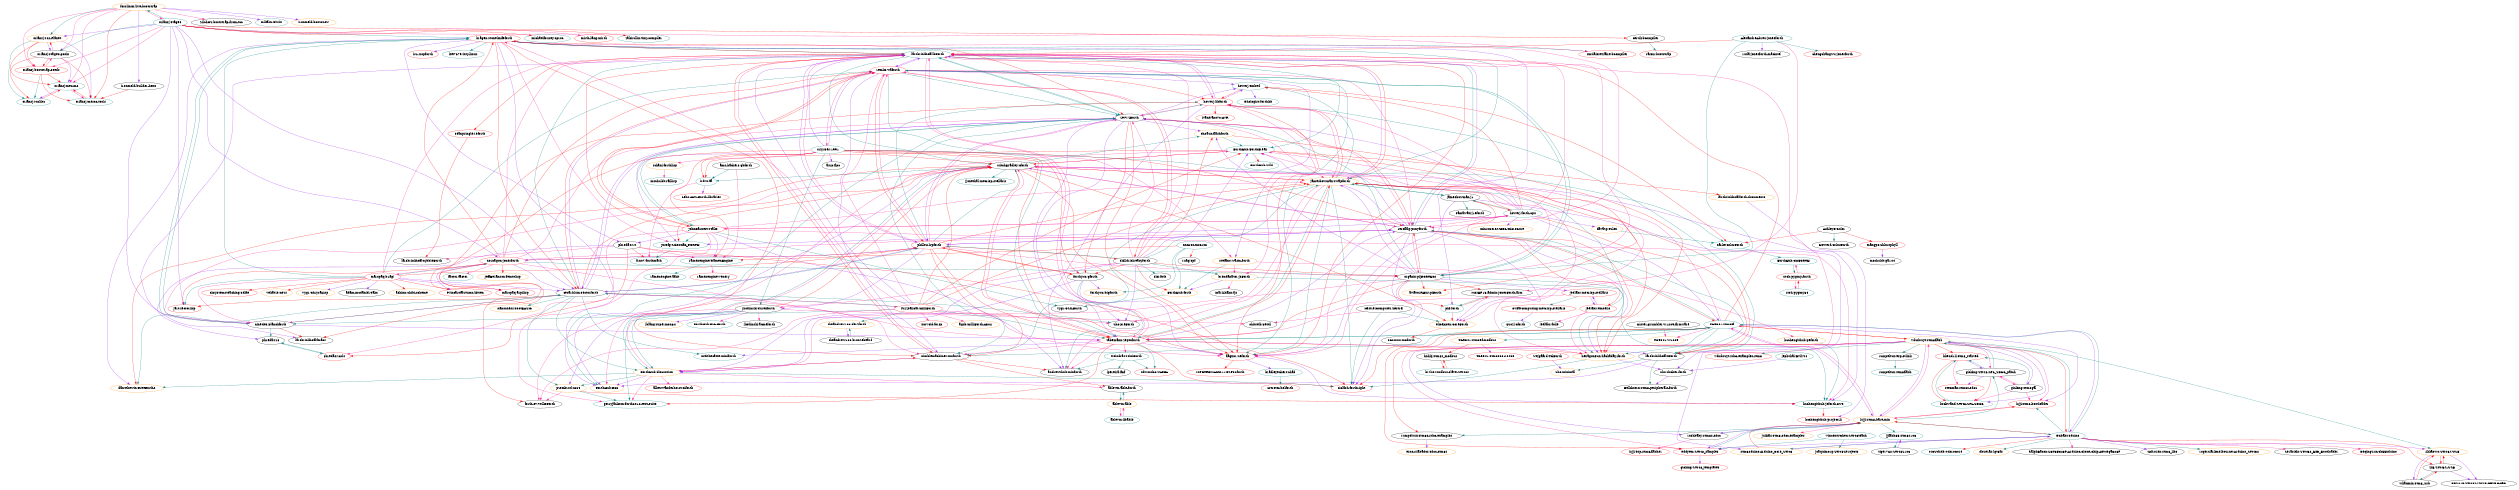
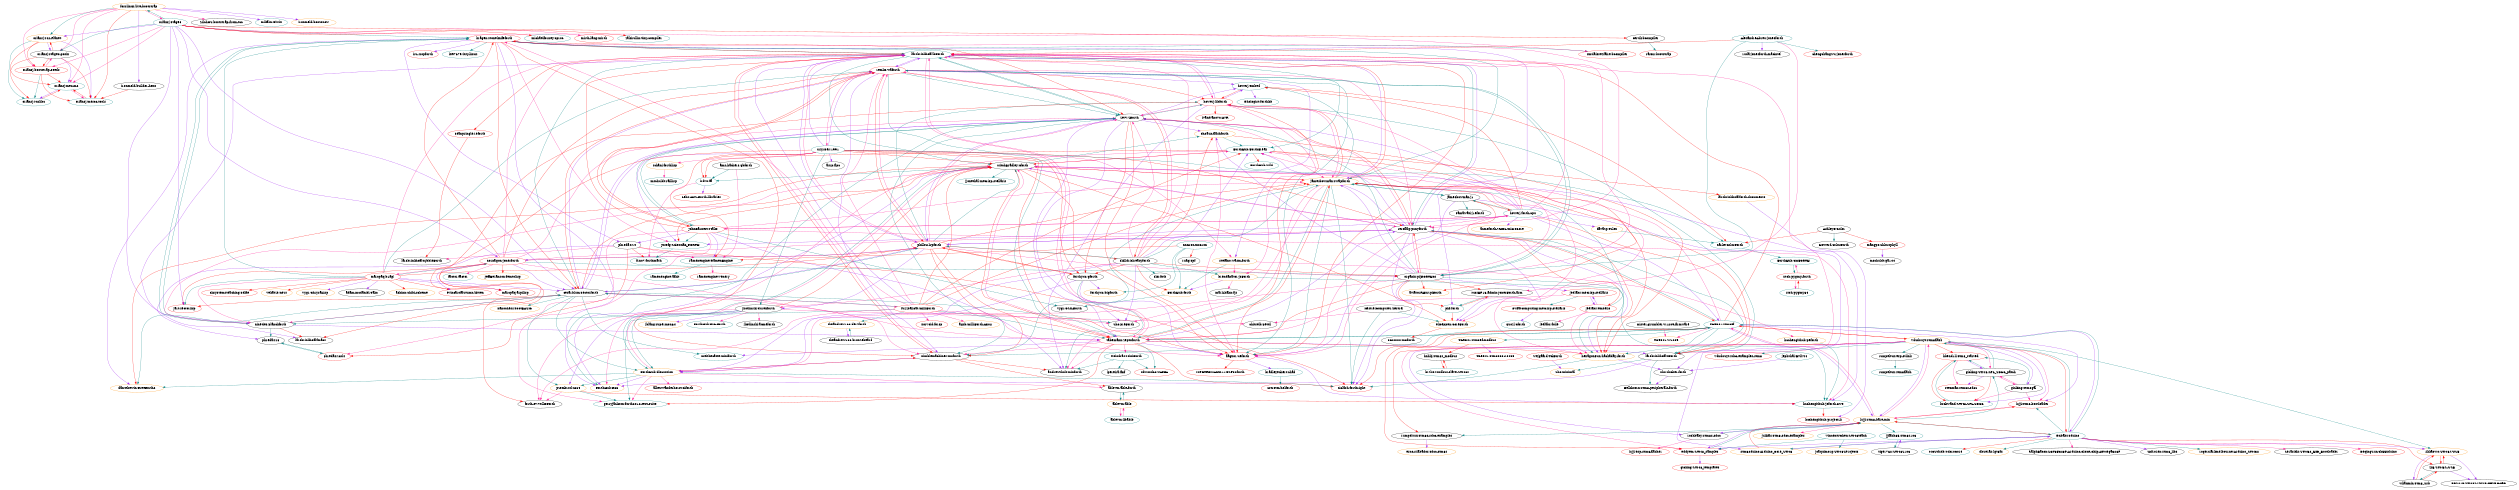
node "microCore-VHDL/microCore": label "microCore-VHDL/microCore" -> "acmeforth-VHDL/microCore"
edge "oh2aun/flashforth" -> "flagxor/ueforth": added
